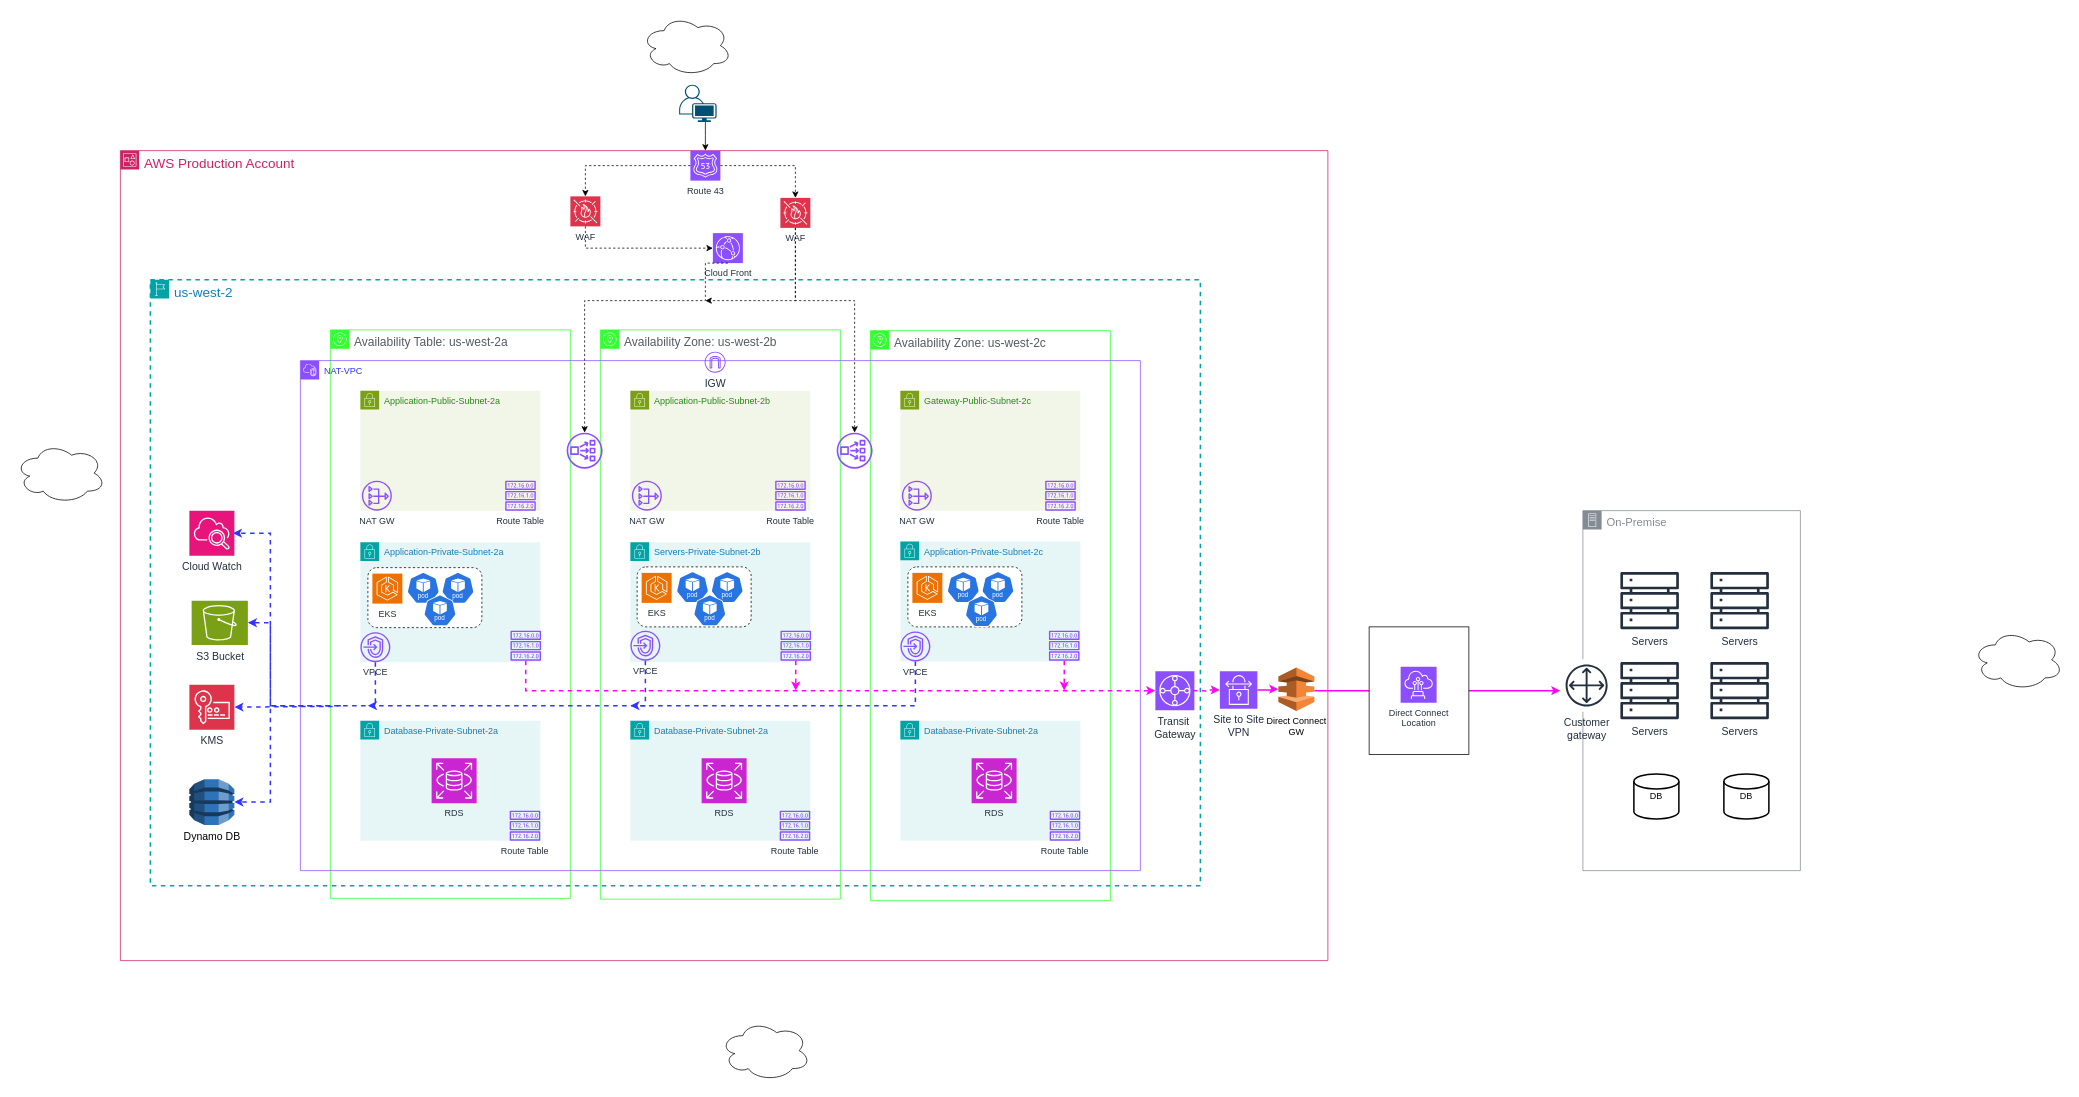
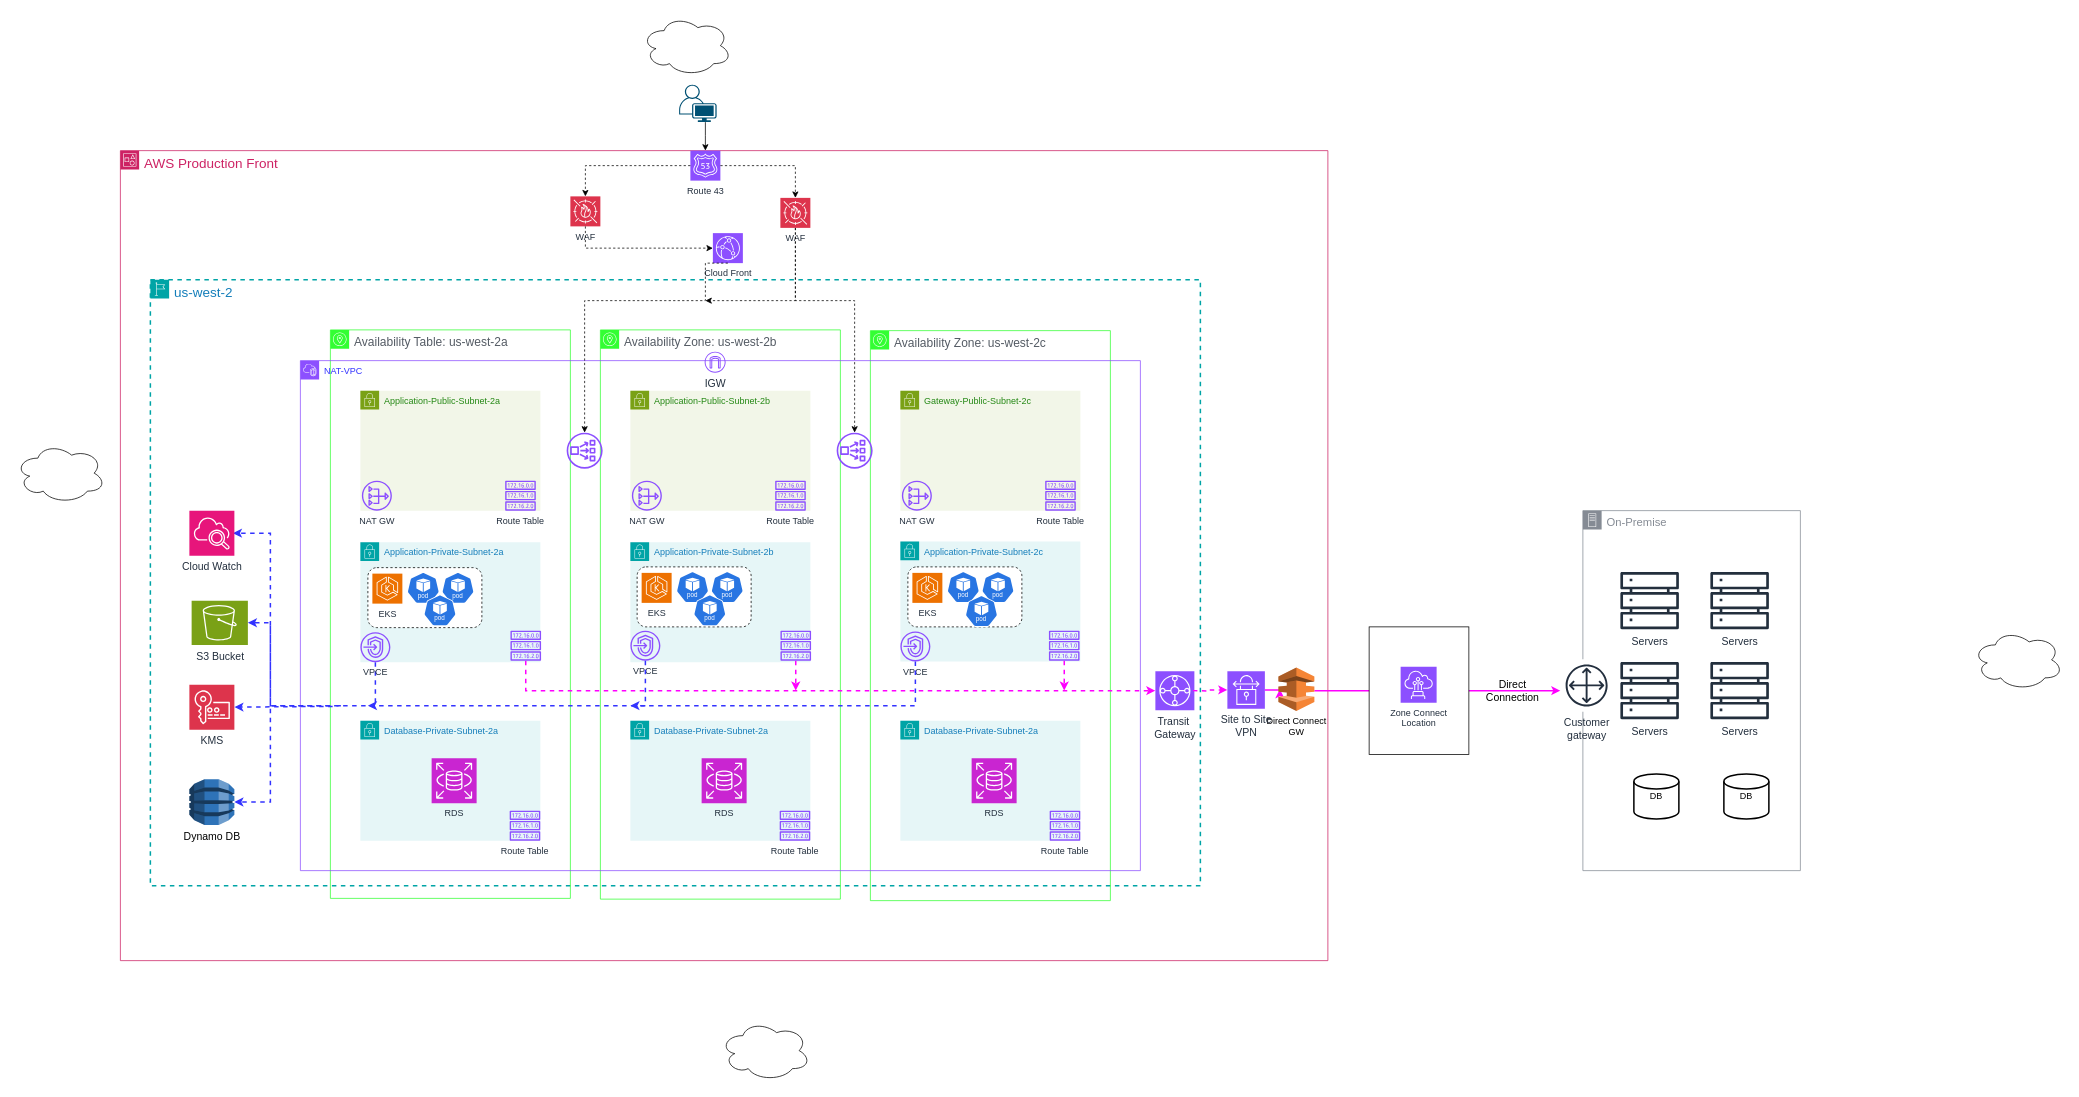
node "AWS Production Account": label "AWS Production Account" -> "AWS Production Front"
node "Servers-Private-Subnet-2b": label "Servers-Private-Subnet-2b" -> "Application-Private-Subnet-2b"
node "Site to Site VPN": moved (1239, 690) -> (1246, 690)
node "Direct Connection": added
node "Direct Connect Location": label "Direct Connect Location" -> "Zone Connect Location"
